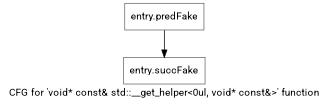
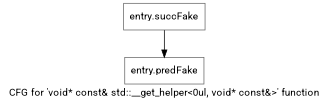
edge "entry.predFake" -> "entry.succFake": reversed
